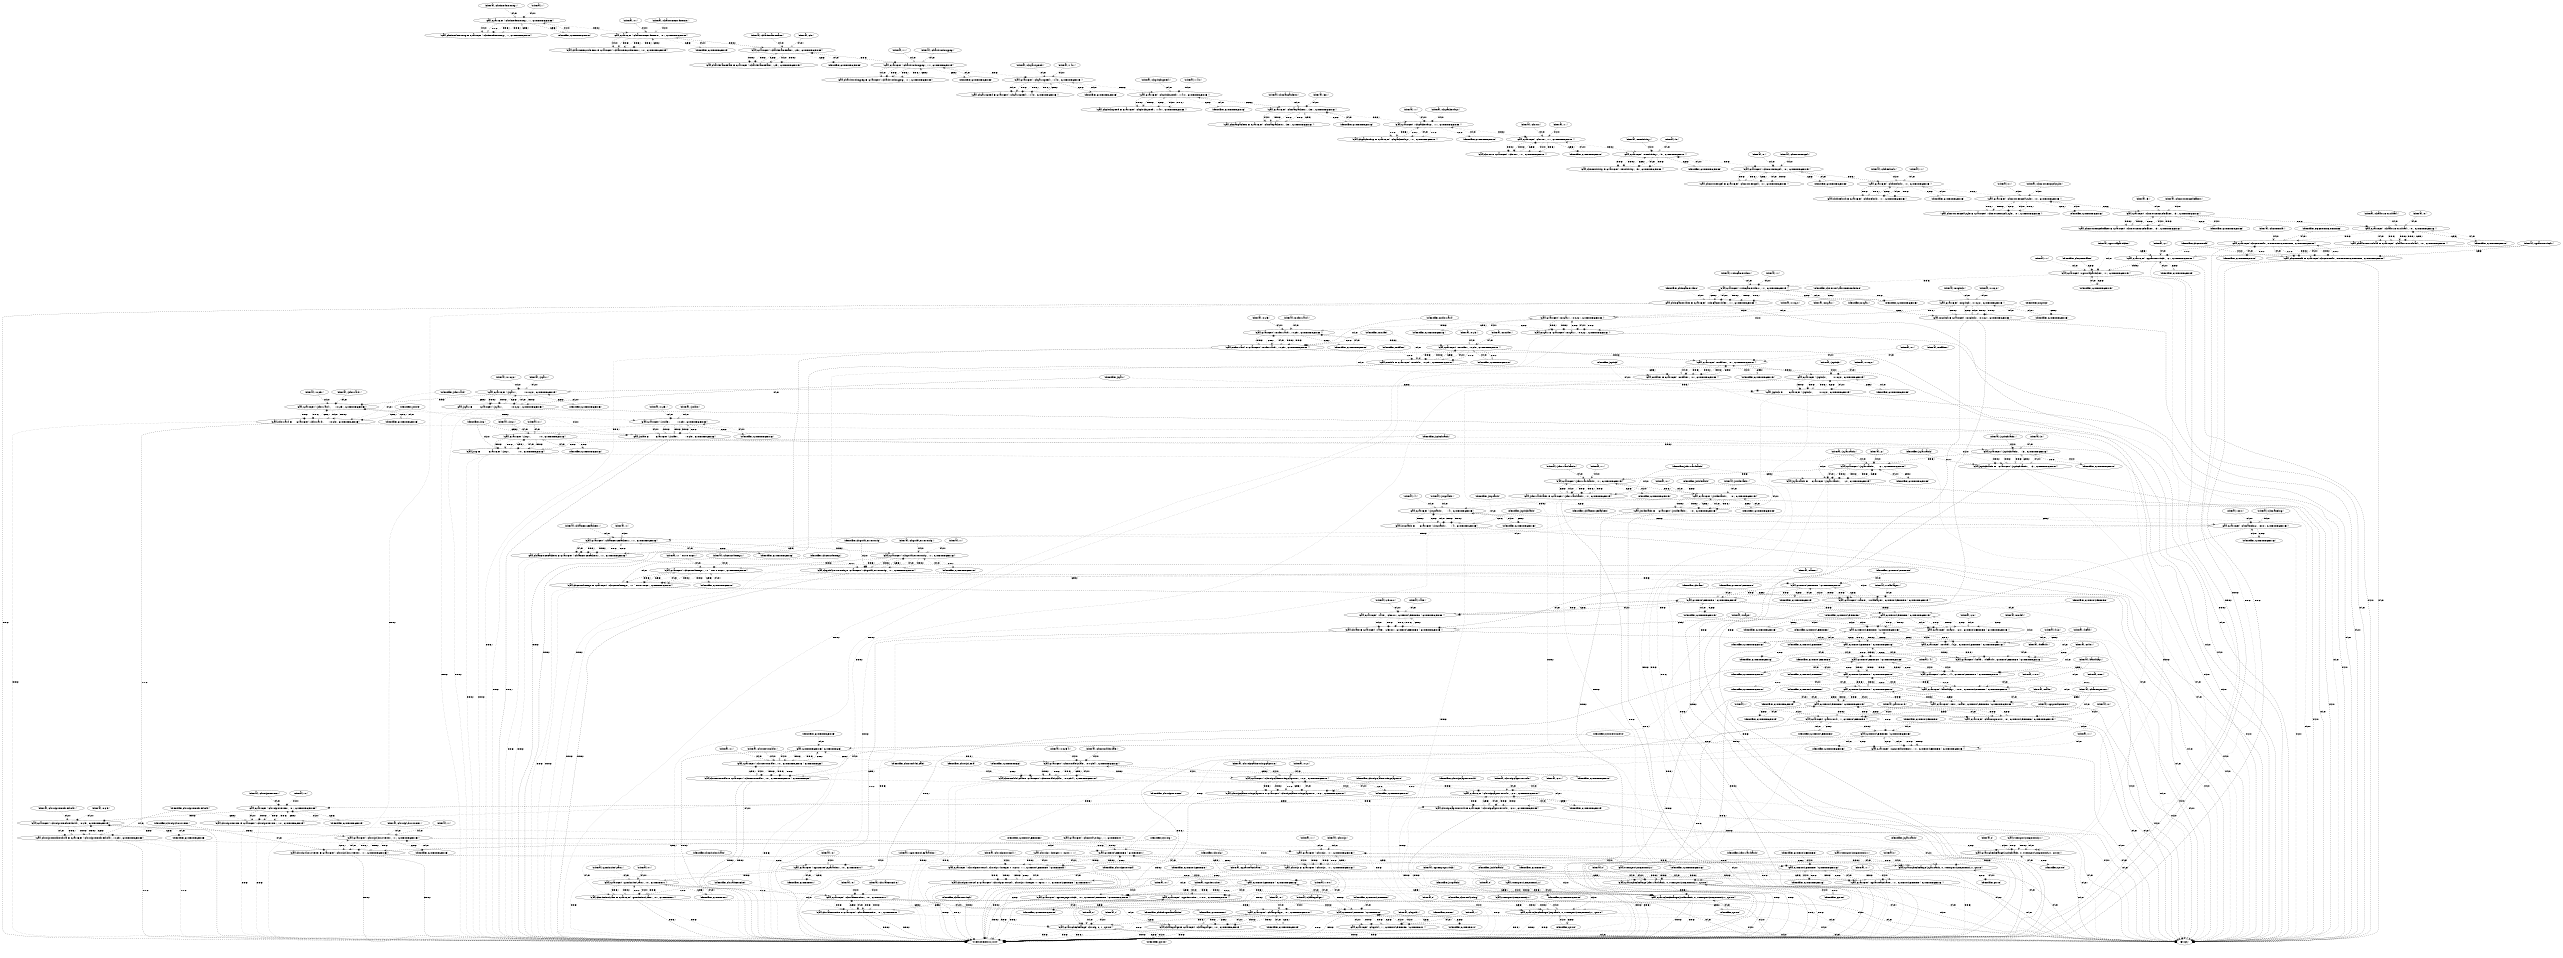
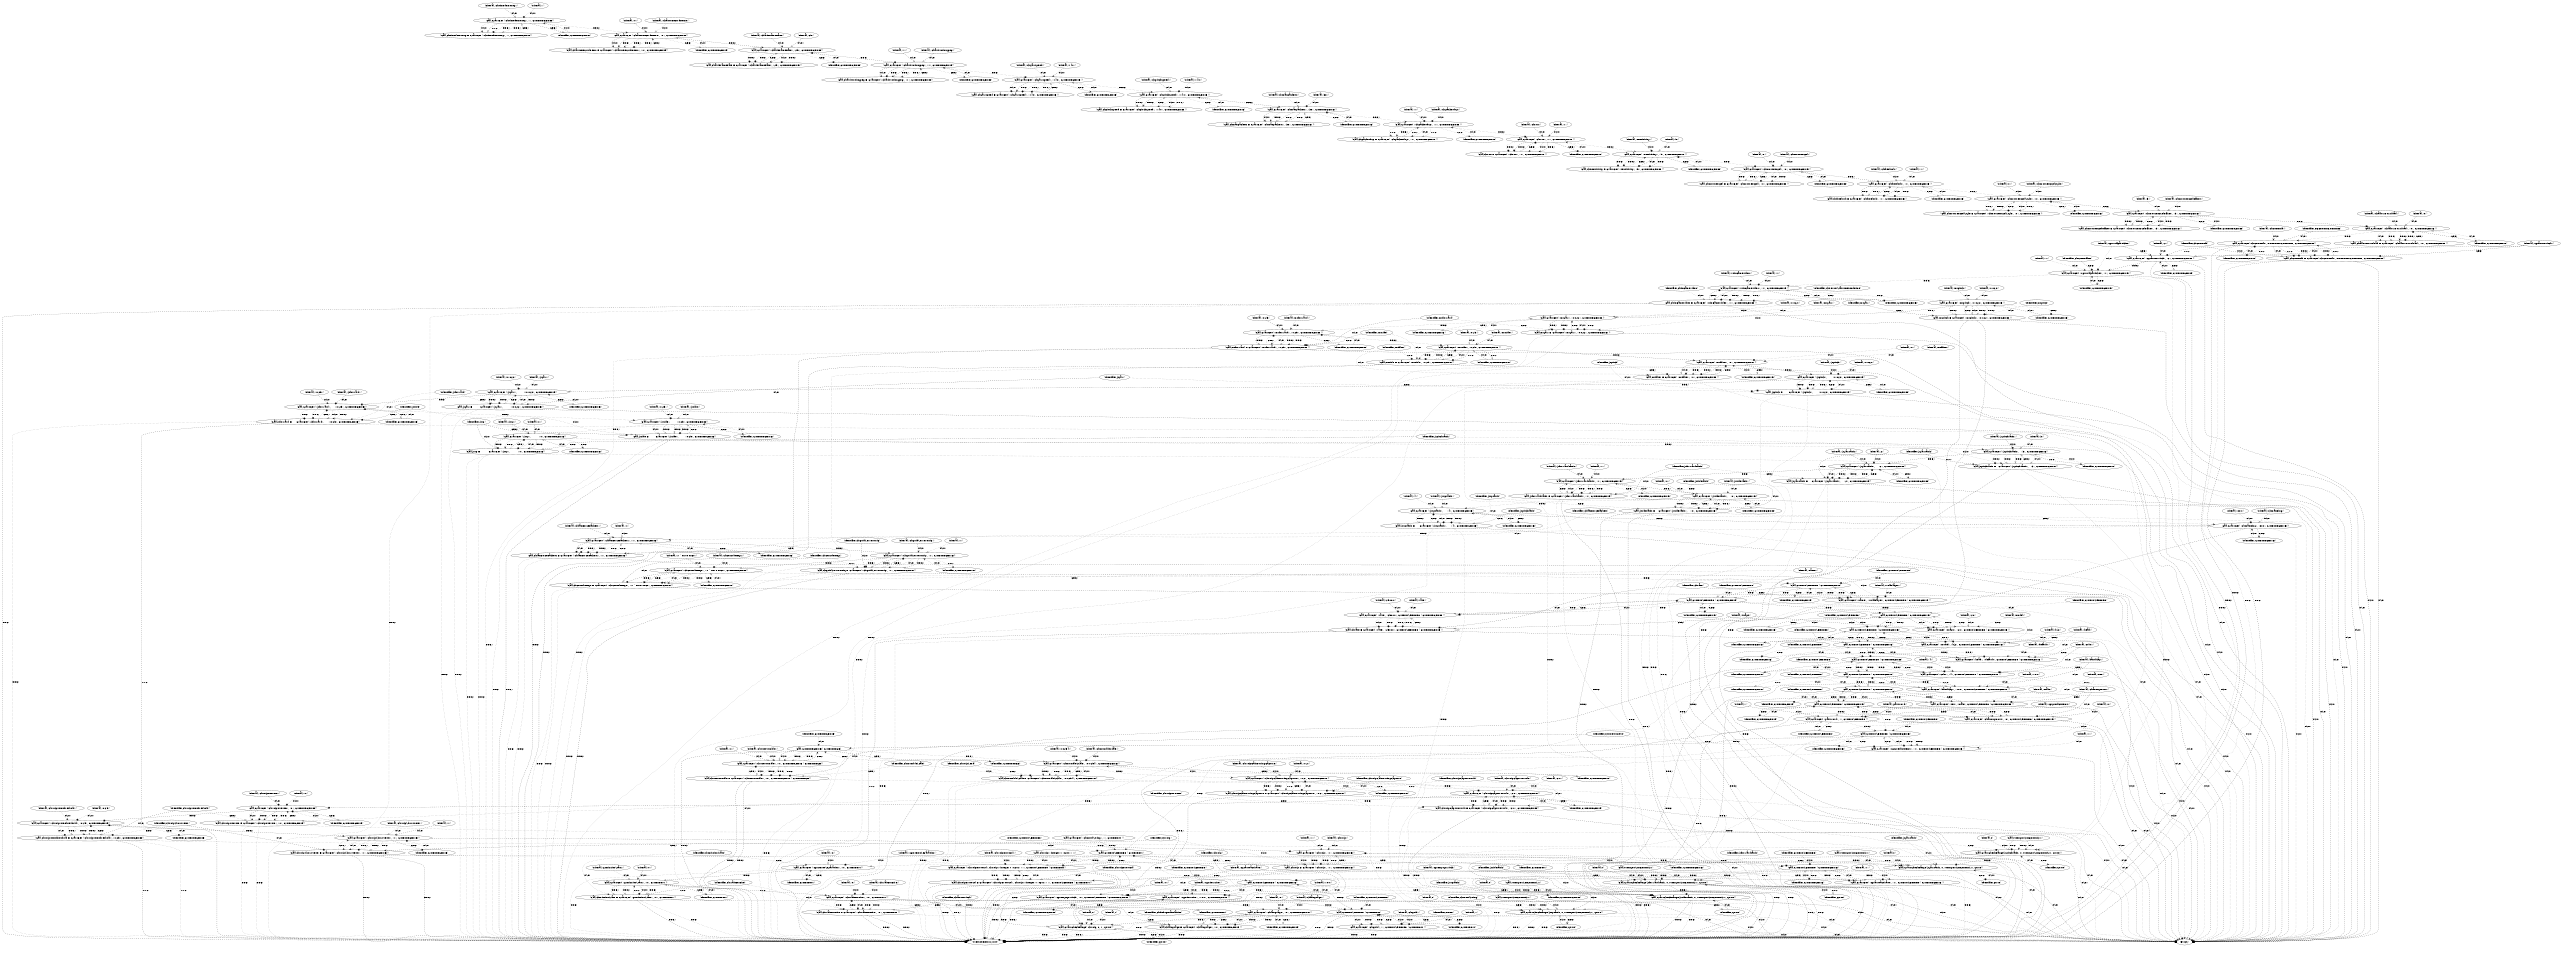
edge "(Call,CVAR_ARCHIVE | CVAR_LATCH)" -> "(Identifier,CVAR_LATCH)": added, label "CFG:"
edge "(Identifier,cl_voipProtocol)" -> "(Call,Cvar_CheckRange( cl_voip, 0, 1, qtrue ))": arrowhead box -> onormal
edge "(Call,Cvar_CheckRange( cl_voip, 0, 1, qtrue ))" -> "(Block,)": removed, label "AST:"
